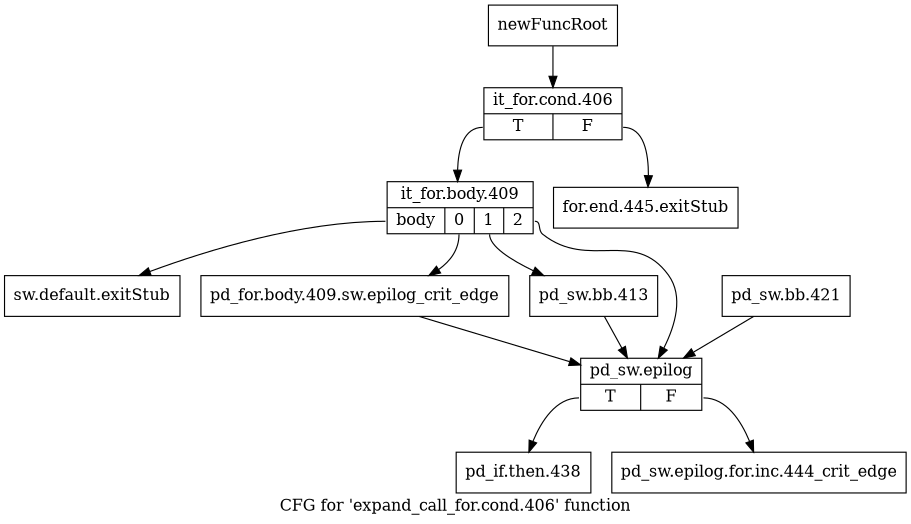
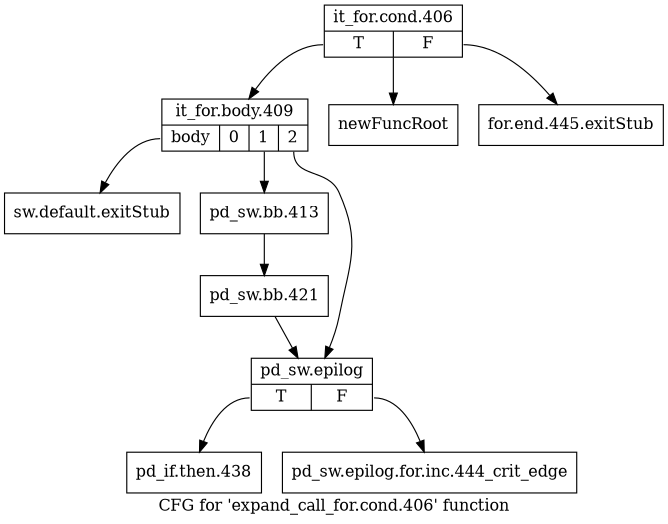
edge "newFuncRoot" -> "it_for.cond.406": reversed
node "pd_for.body.409.sw.epilog_crit_edge": removed
edge "pd_sw.bb.413" -> "pd_sw.epilog": now "pd_sw.bb.413" -> "pd_sw.bb.421"
